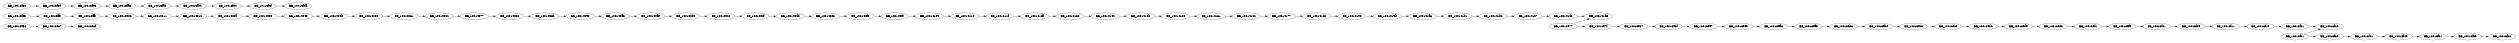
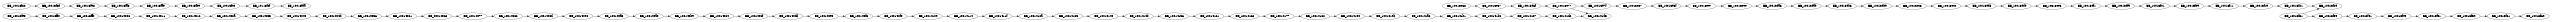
edge "BB_10013e6f" -> "BB_10013e77": added
node "BB_1001406c": label "BB_1001406c" -> "BB_4001406c"
node "BB_10013f69": added
